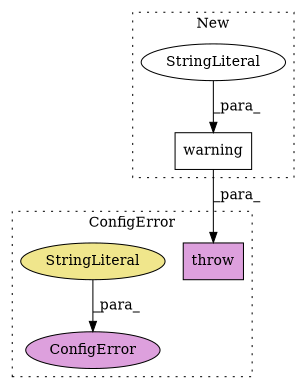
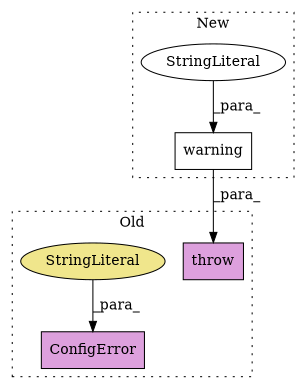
cluster "ConfigError": label "ConfigError" -> "Old"
node "ConfigError": shape ellipse -> box
